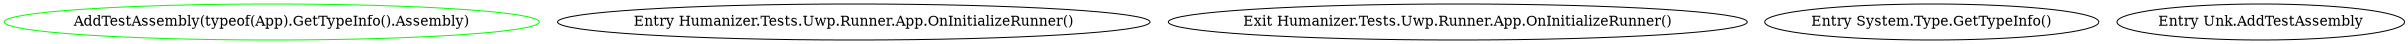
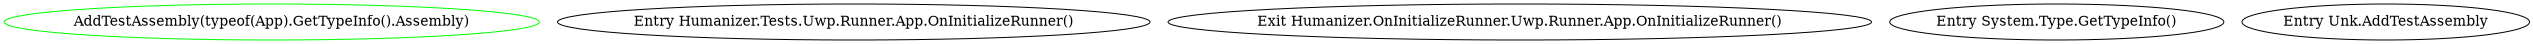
node "Exit Humanizer.Tests.Uwp.Runner.App.OnInitializeRunner()": label "Exit Humanizer.Tests.Uwp.Runner.App.OnInitializeRunner()" -> "Exit Humanizer.OnInitializeRunner.Uwp.Runner.App.OnInitializeRunner()"
